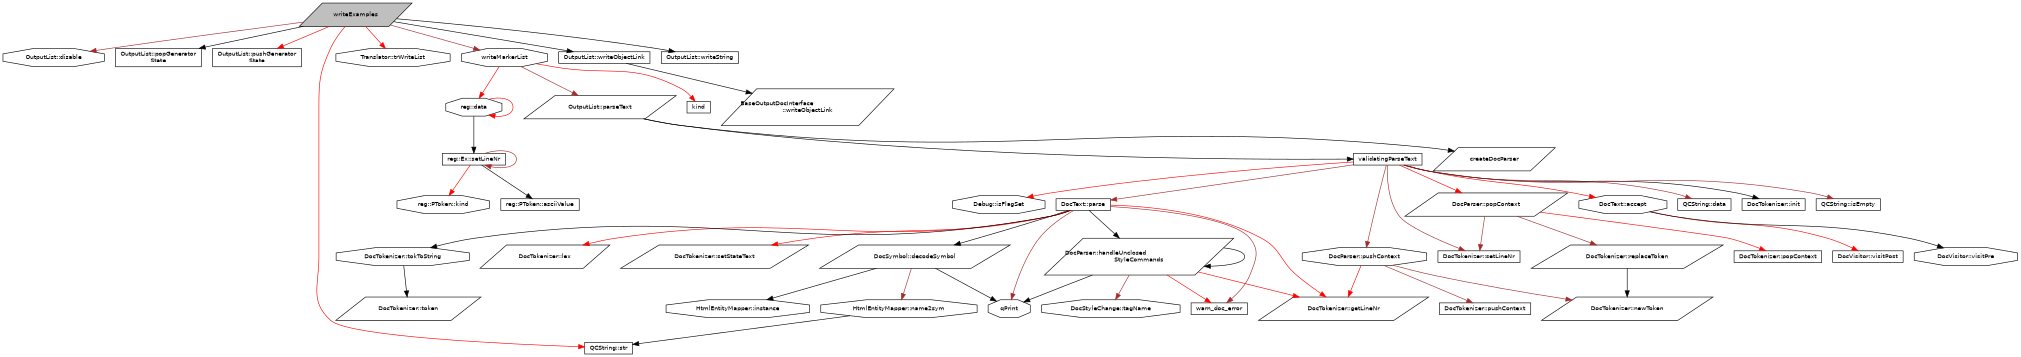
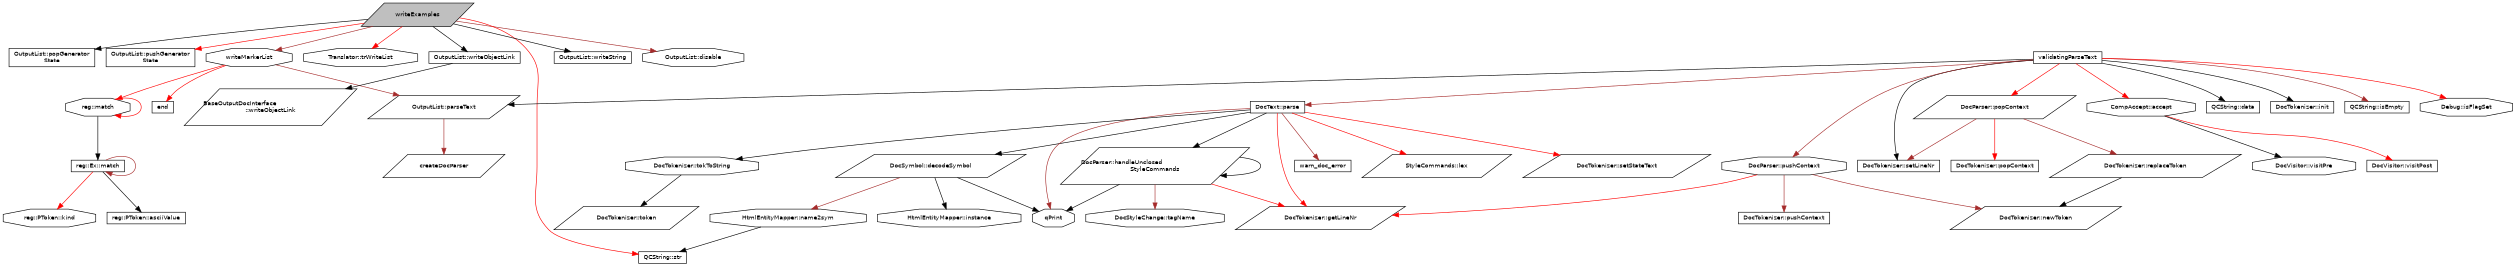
node "reg::data": label "reg::data" -> "reg::match"
node "kind": label "kind" -> "end"
edge "OutputList::parseText" -> "createDocParser": color black -> brown
edge "OutputList::parseText" -> "validatingParseText": reversed
node "reg::Ex::setLineNr": label "reg::Ex::setLineNr" -> "reg::Ex::match"
edge "validatingParseText" -> "QCString::data": color brown -> black
node "DocText::accept": label "DocText::accept" -> "CompAccept::accept"
edge "validatingParseText" -> "DocTokenizer::setLineNr": color brown -> black
node "DocTokenizer::lex": label "DocTokenizer::lex" -> "StyleCommands::lex"
edge "DocParser::handleUnclosed StyleCommands" -> "warn_doc_error": removed
